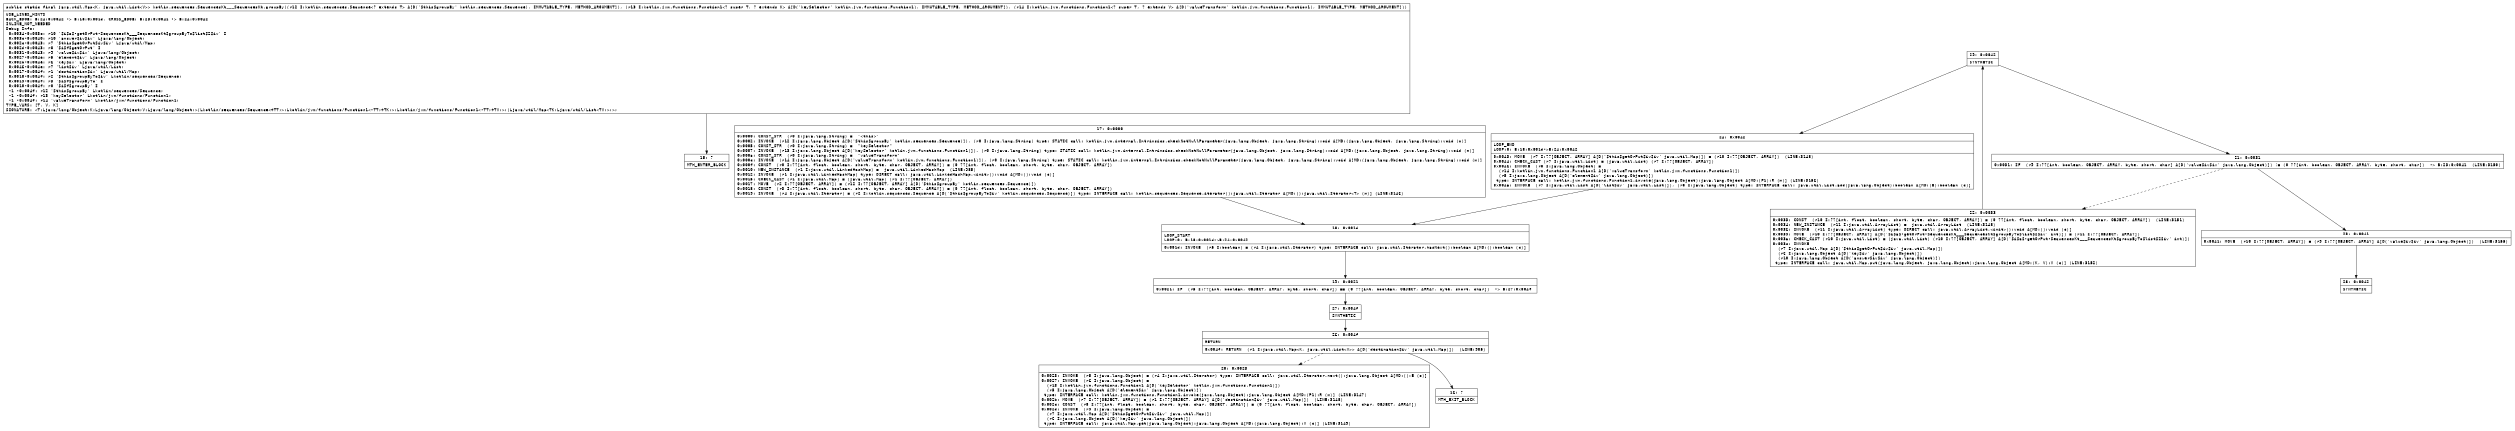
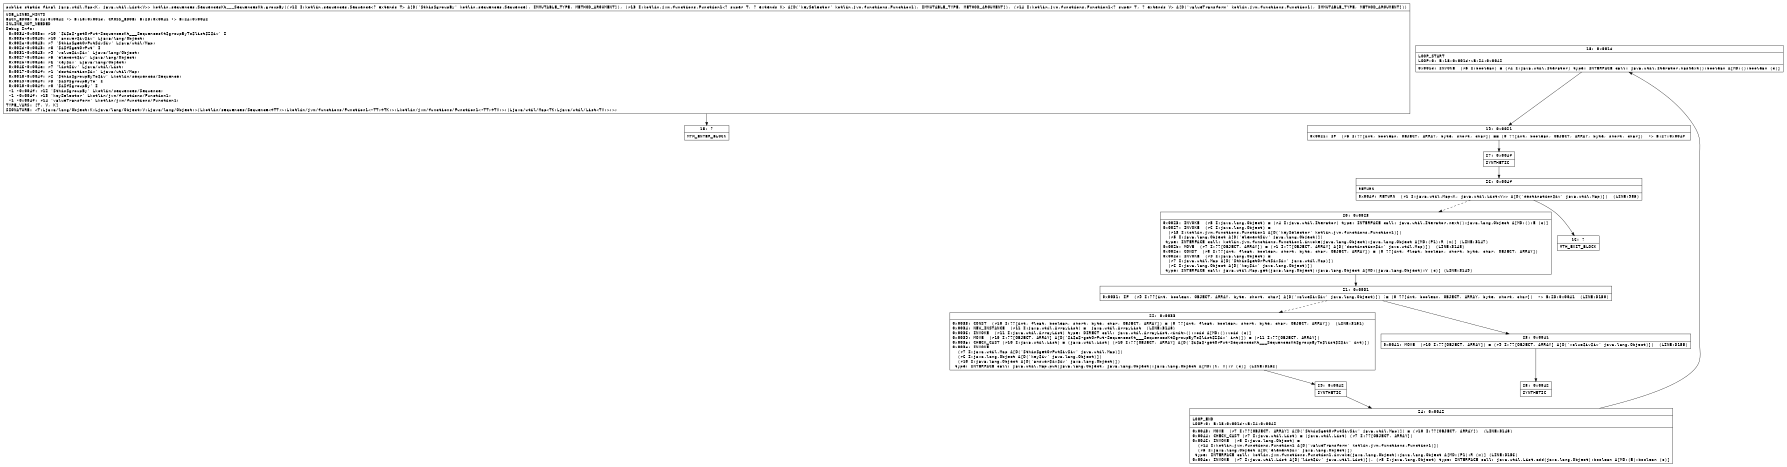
edge "29: 0x0042" -> "21: 0x0031": now "20: 0x0023" -> "21: 0x0031"
node "17: 0x0000": removed
